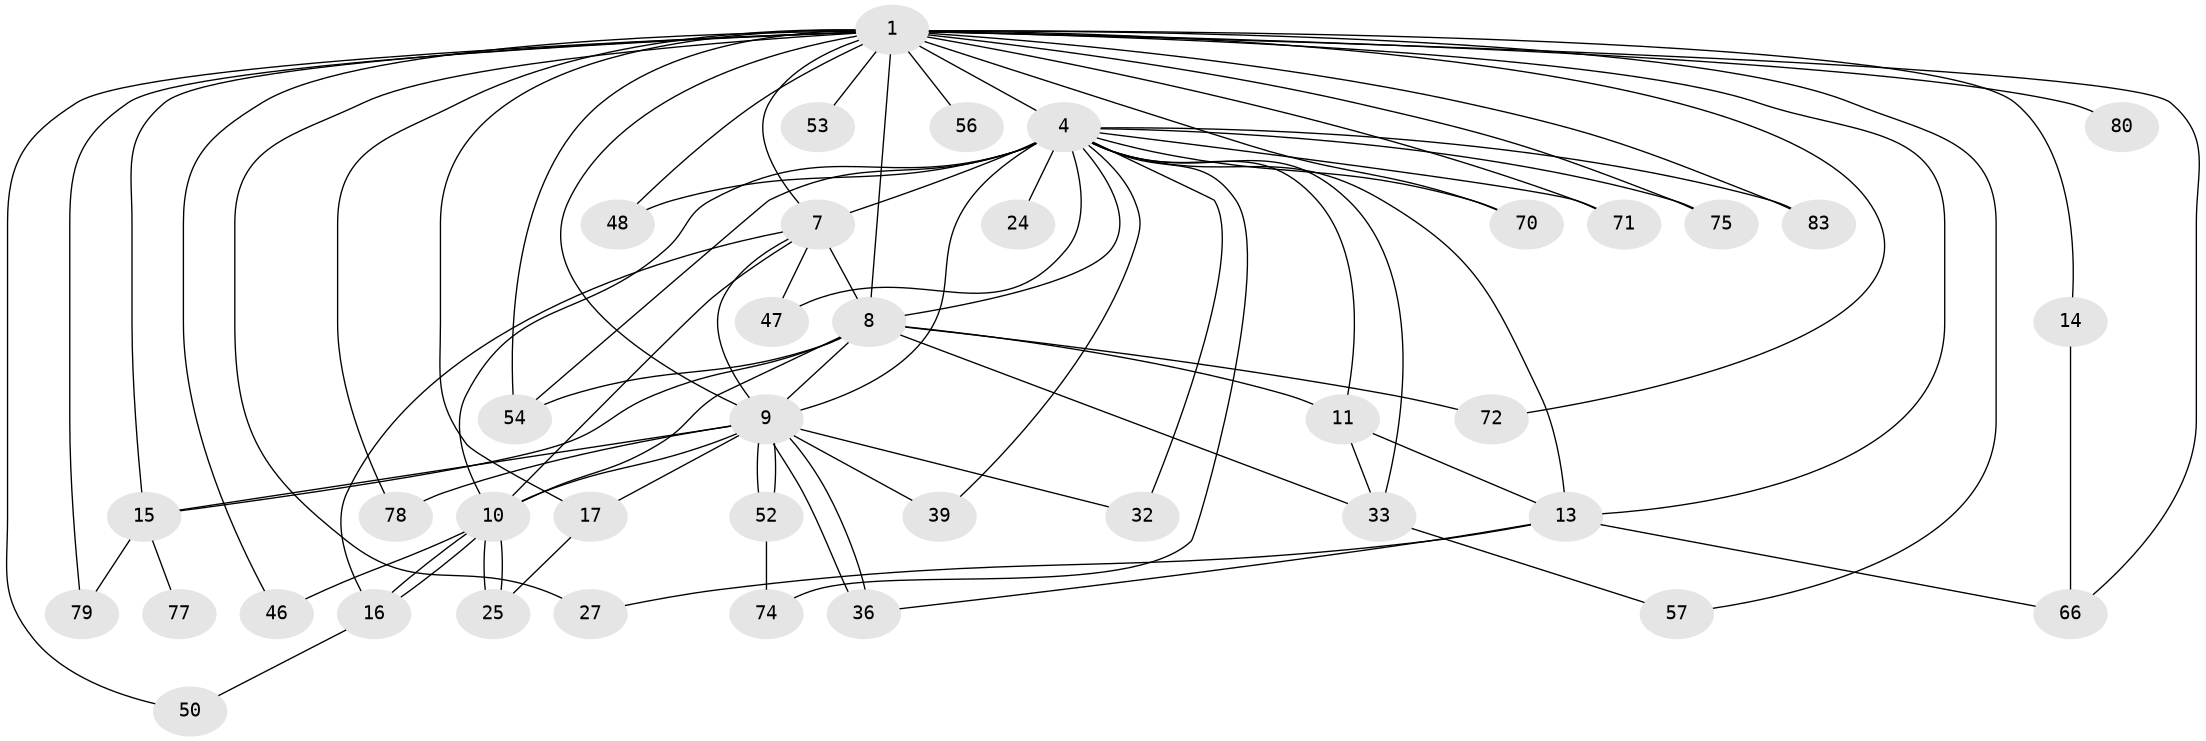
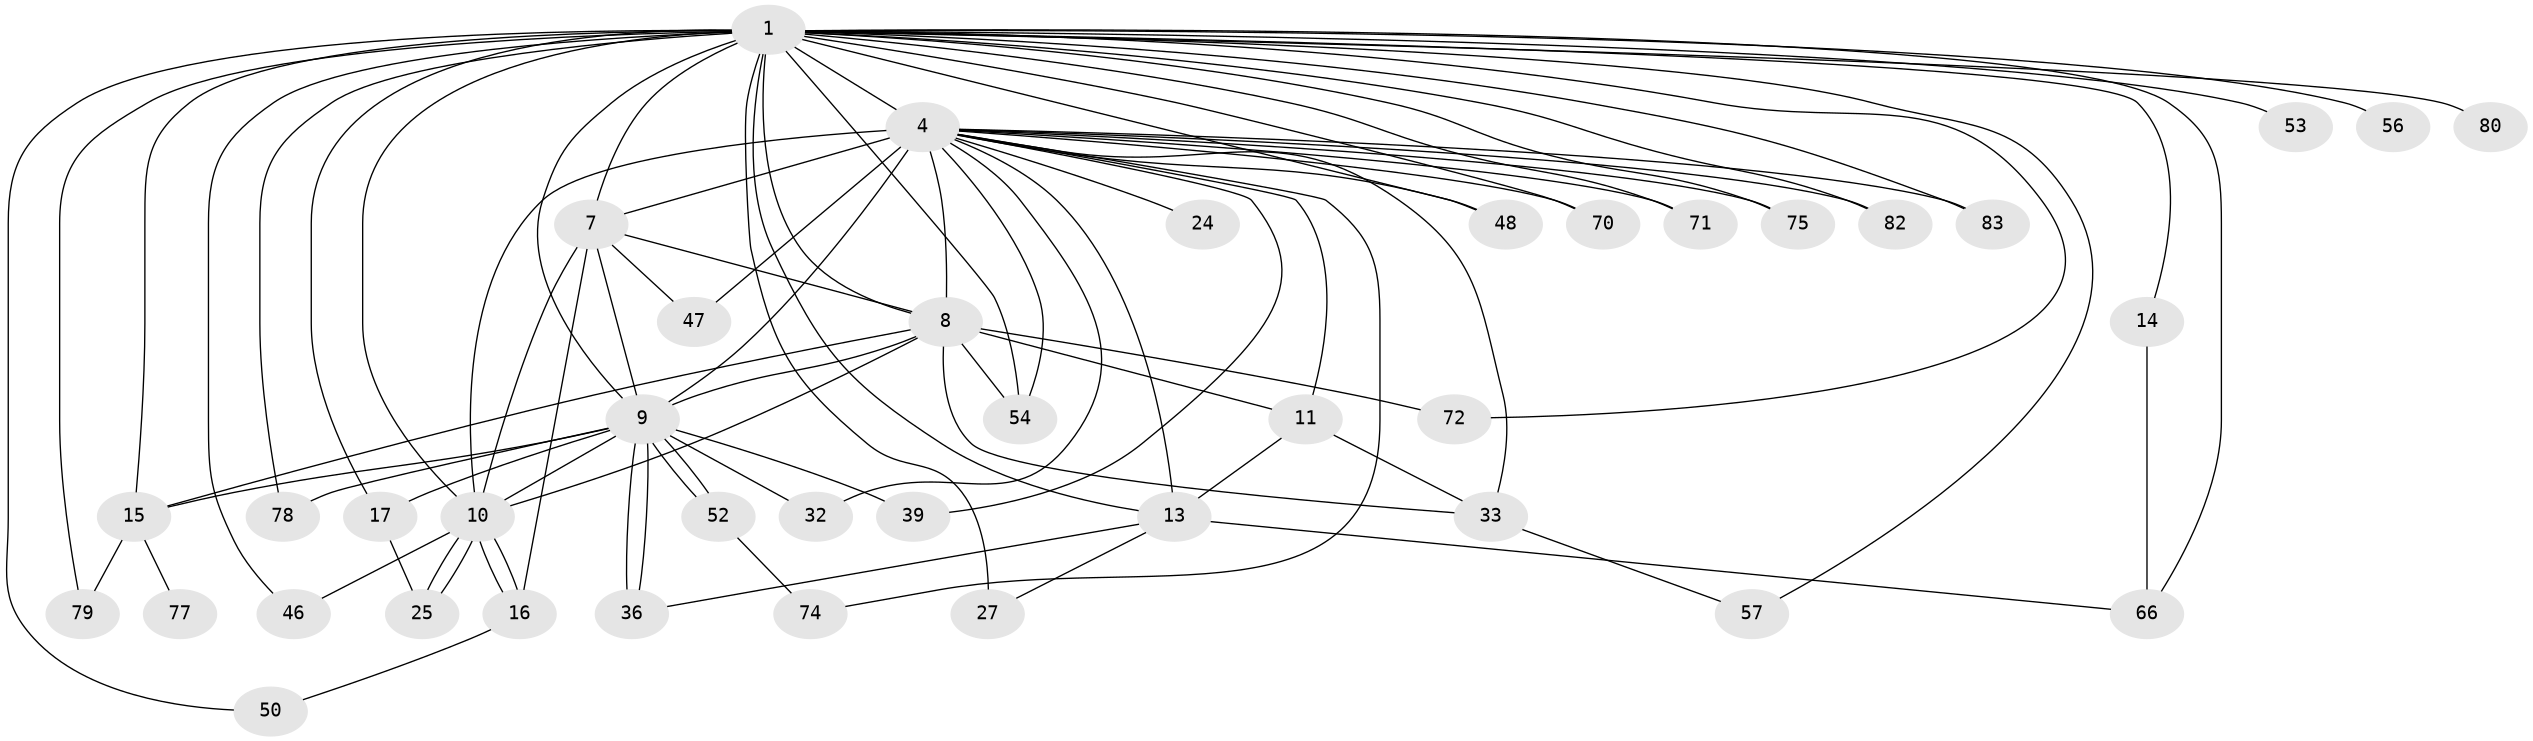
edge "1" -- "10": added
node "82": added
